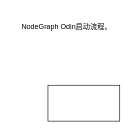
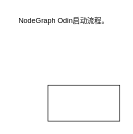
node "NodeGraph Odin启动流程。": moved (66, 27) -> (63, 21)
